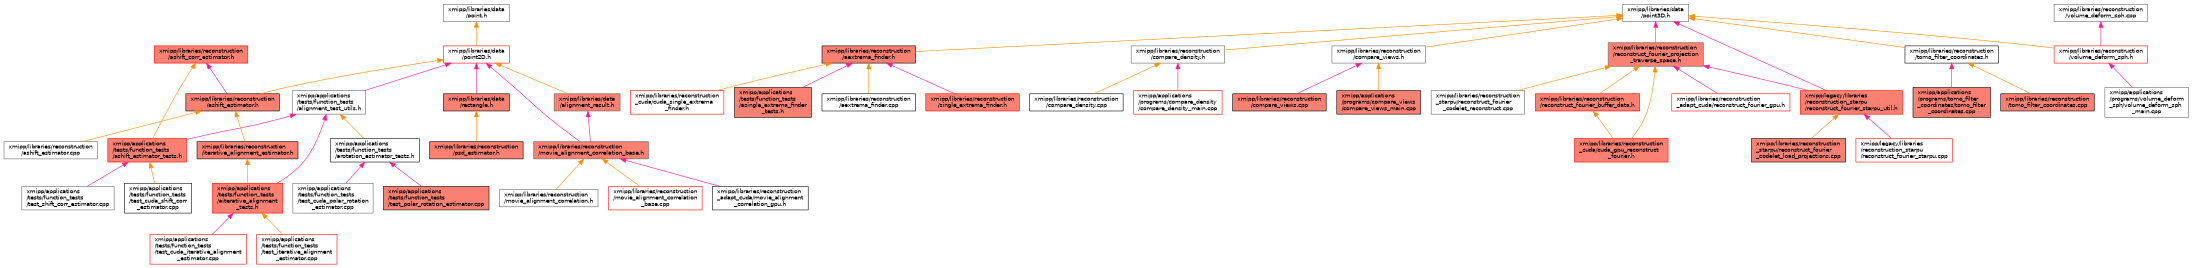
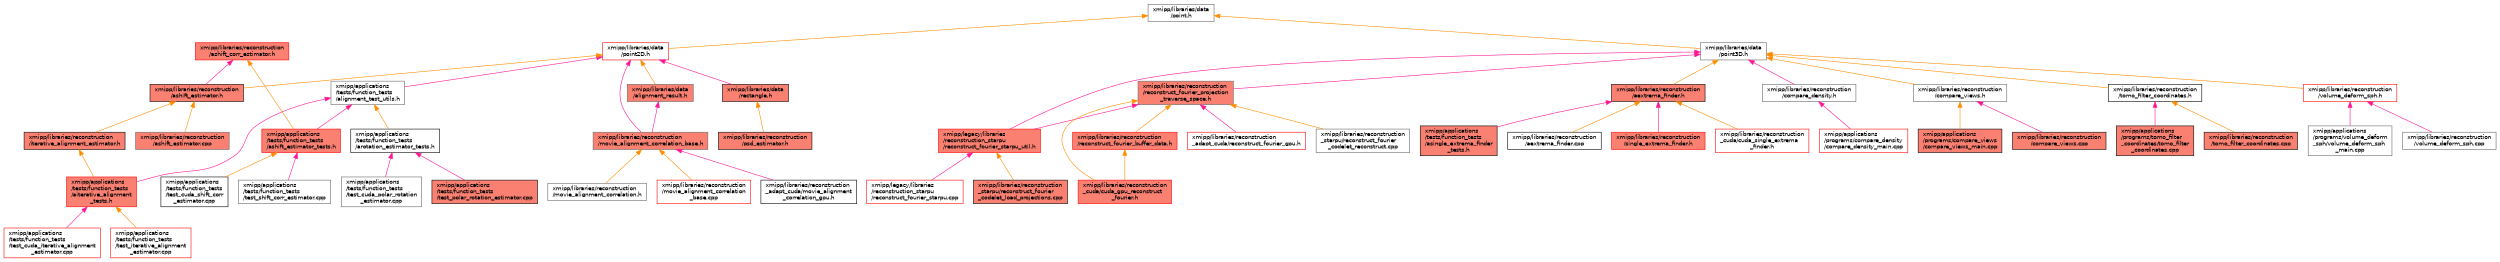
edge "xmipp/libraries/data /point3D.h" -> "xmipp/libraries/data /point.h": added
edge "xmipp/libraries/reconstruction /compare_density.h" -> "xmipp/libraries/data /point3D.h": color darkorange -> deeppink
edge "xmipp/libraries/reconstruction /volume_deform_sph.h" -> "xmipp/libraries/reconstruction /volume_deform_sph.cpp": reversed
node "xmipp/libraries/reconstruction /compare_density.cpp": removed
node "xmipp/libraries/reconstruction /ashift_estimator.cpp": fillcolor white -> salmon
